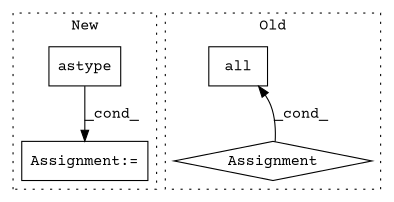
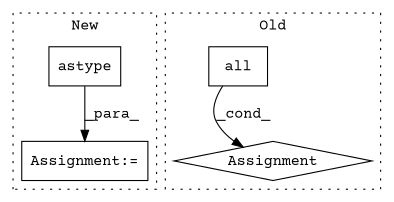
edge "astype" -> "Assignment:=": label "_cond_" -> "_para_"
edge "Assignment" -> "all": reversed
